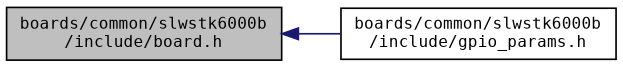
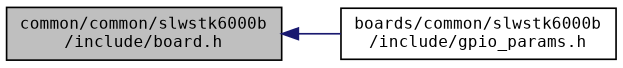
node "boards/common/slwstk6000b /include/board.h": label "boards/common/slwstk6000b /include/board.h" -> "common/common/slwstk6000b /include/board.h"
